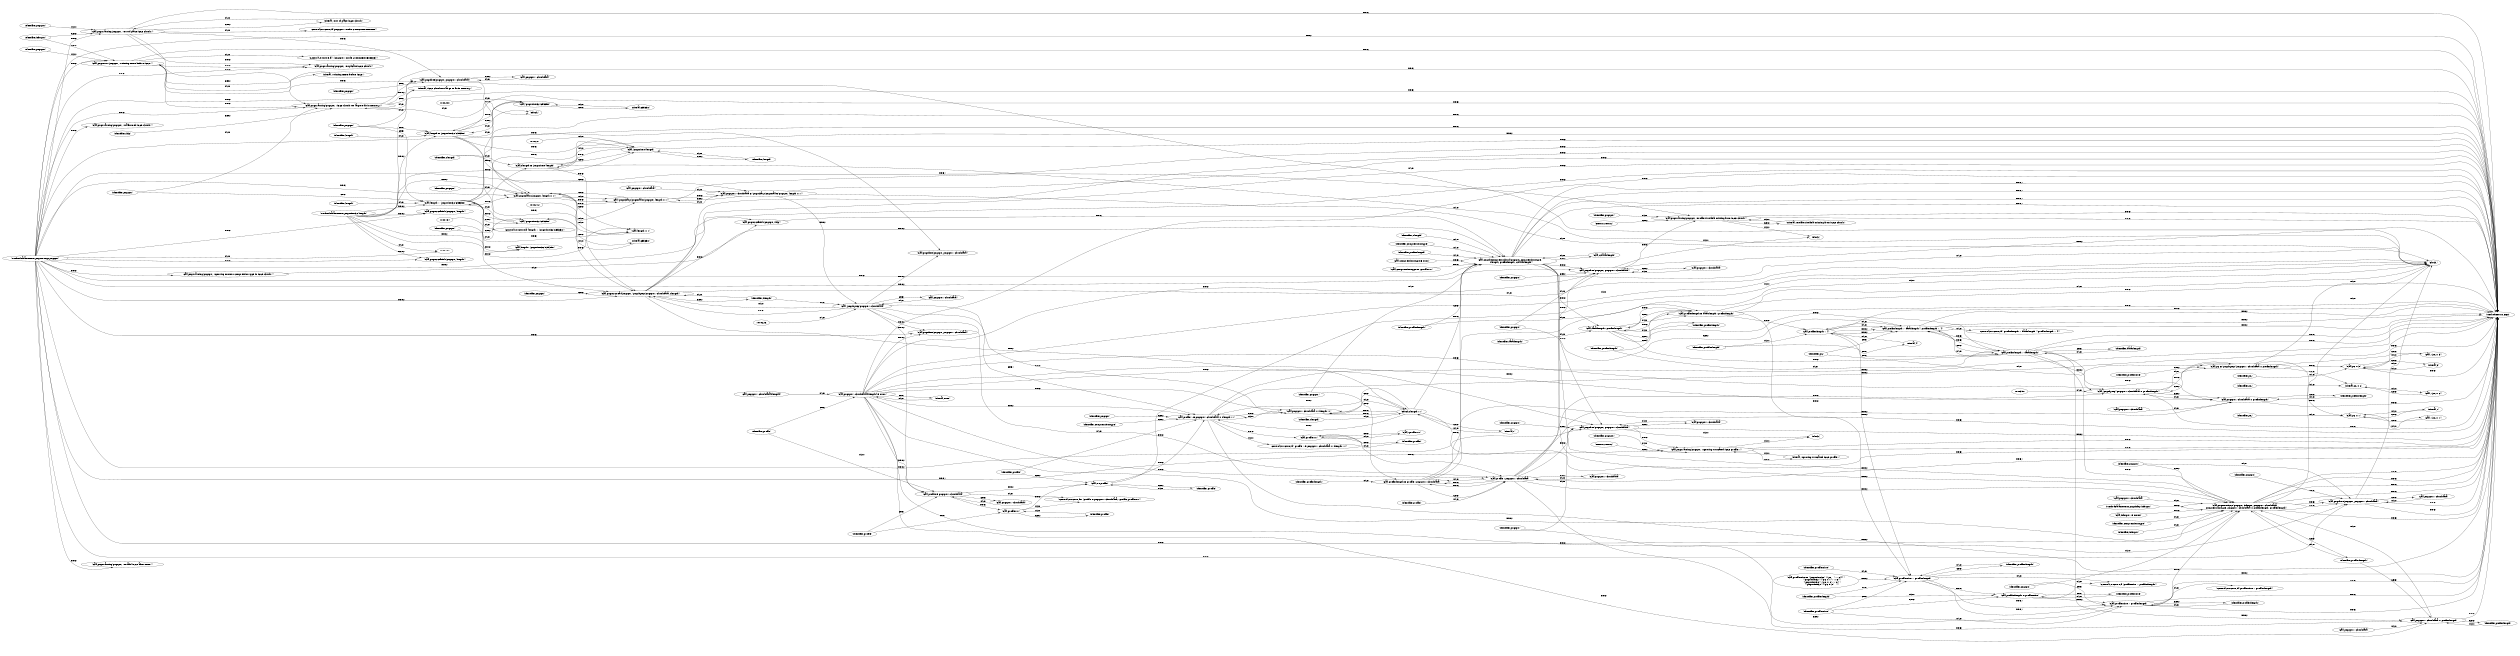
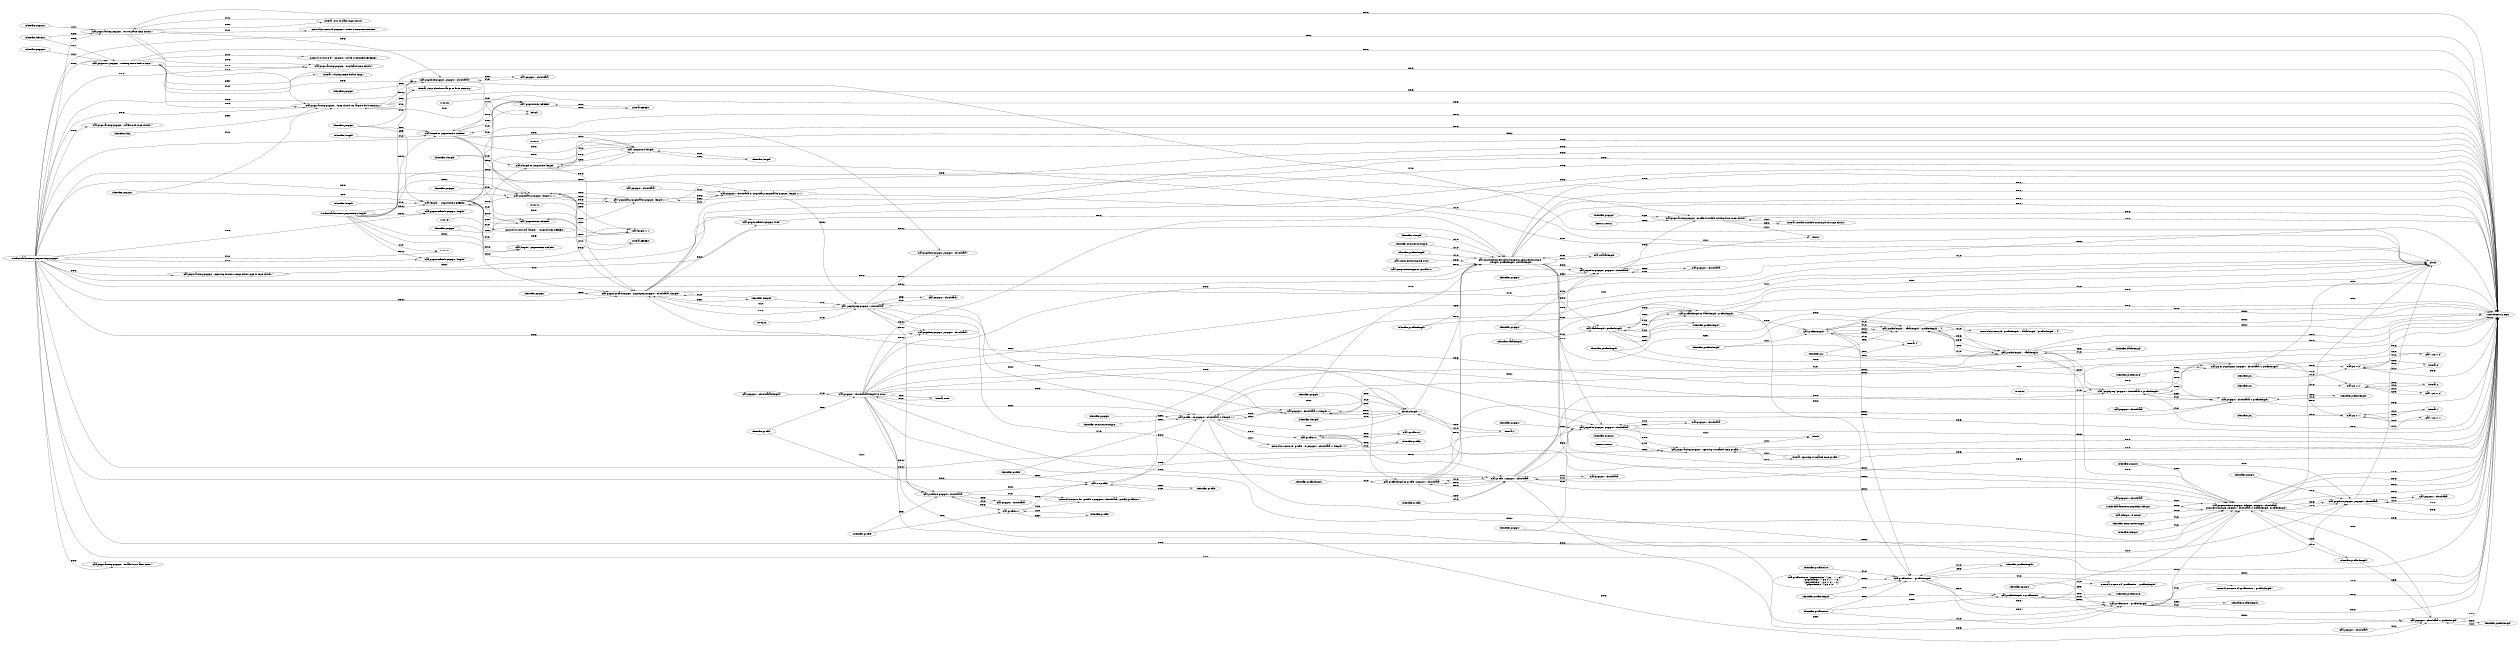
node "(Call,png_crc_finish(png_ptr, skip))": label "(Call,png_crc_finish(png_ptr, skip))" -> "(Call,png_crc_finish(png_ptr, free))"
edge "(Call,(png_bytep)png_ptr->chunkdata)" -> "(Call,profile >= png_ptr->chunkdata + slength - 1)": label "CFG: " -> "DDG: "
node "(Literal,2)": added
node "(Literal,pC + 2)": label "(Literal,pC + 2)" -> "(Call,pC + 2)"
